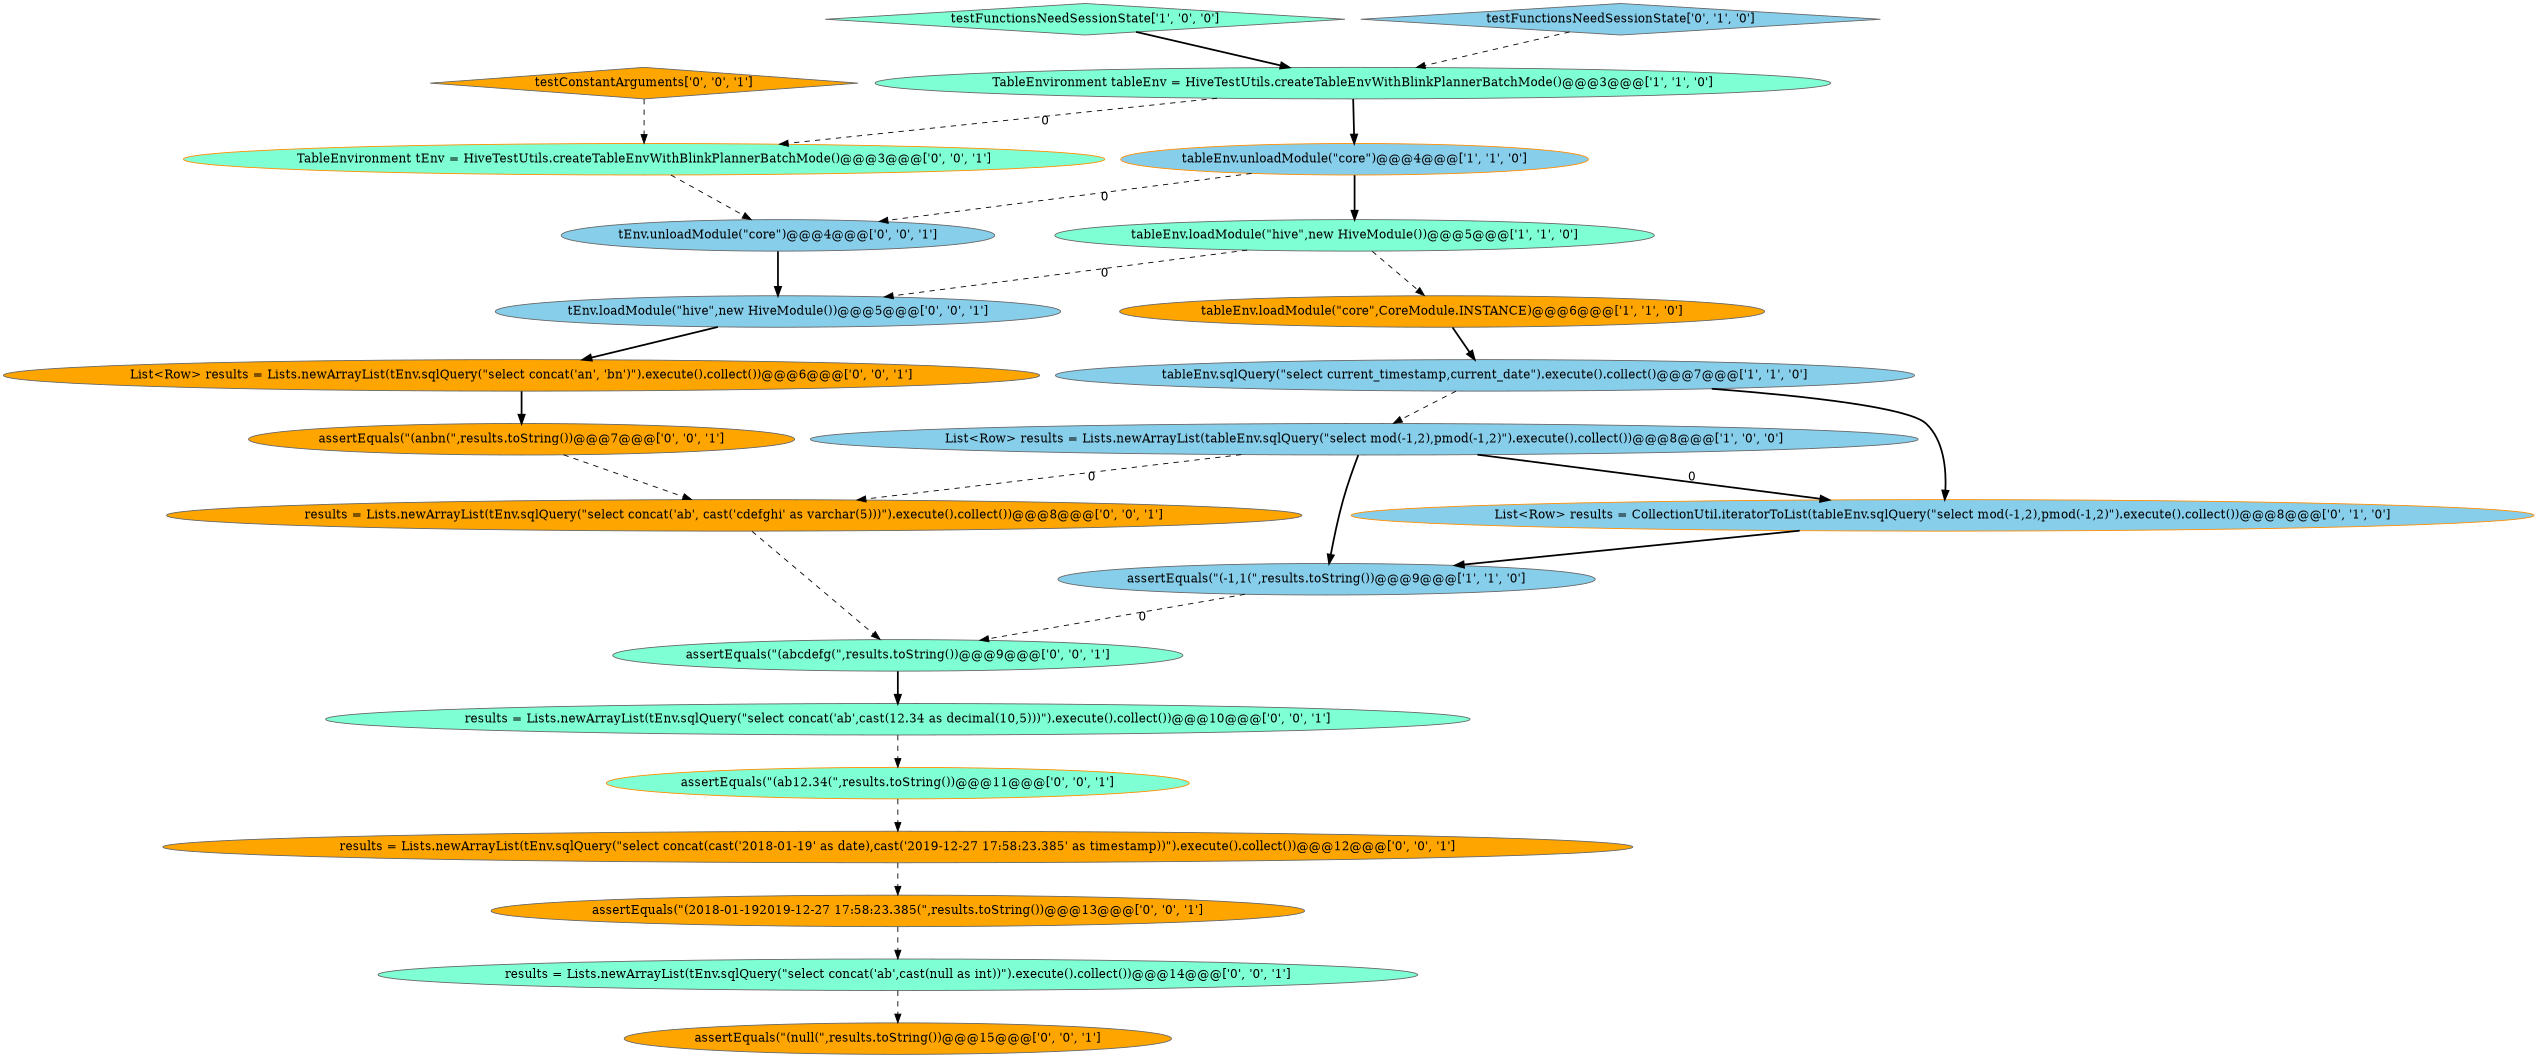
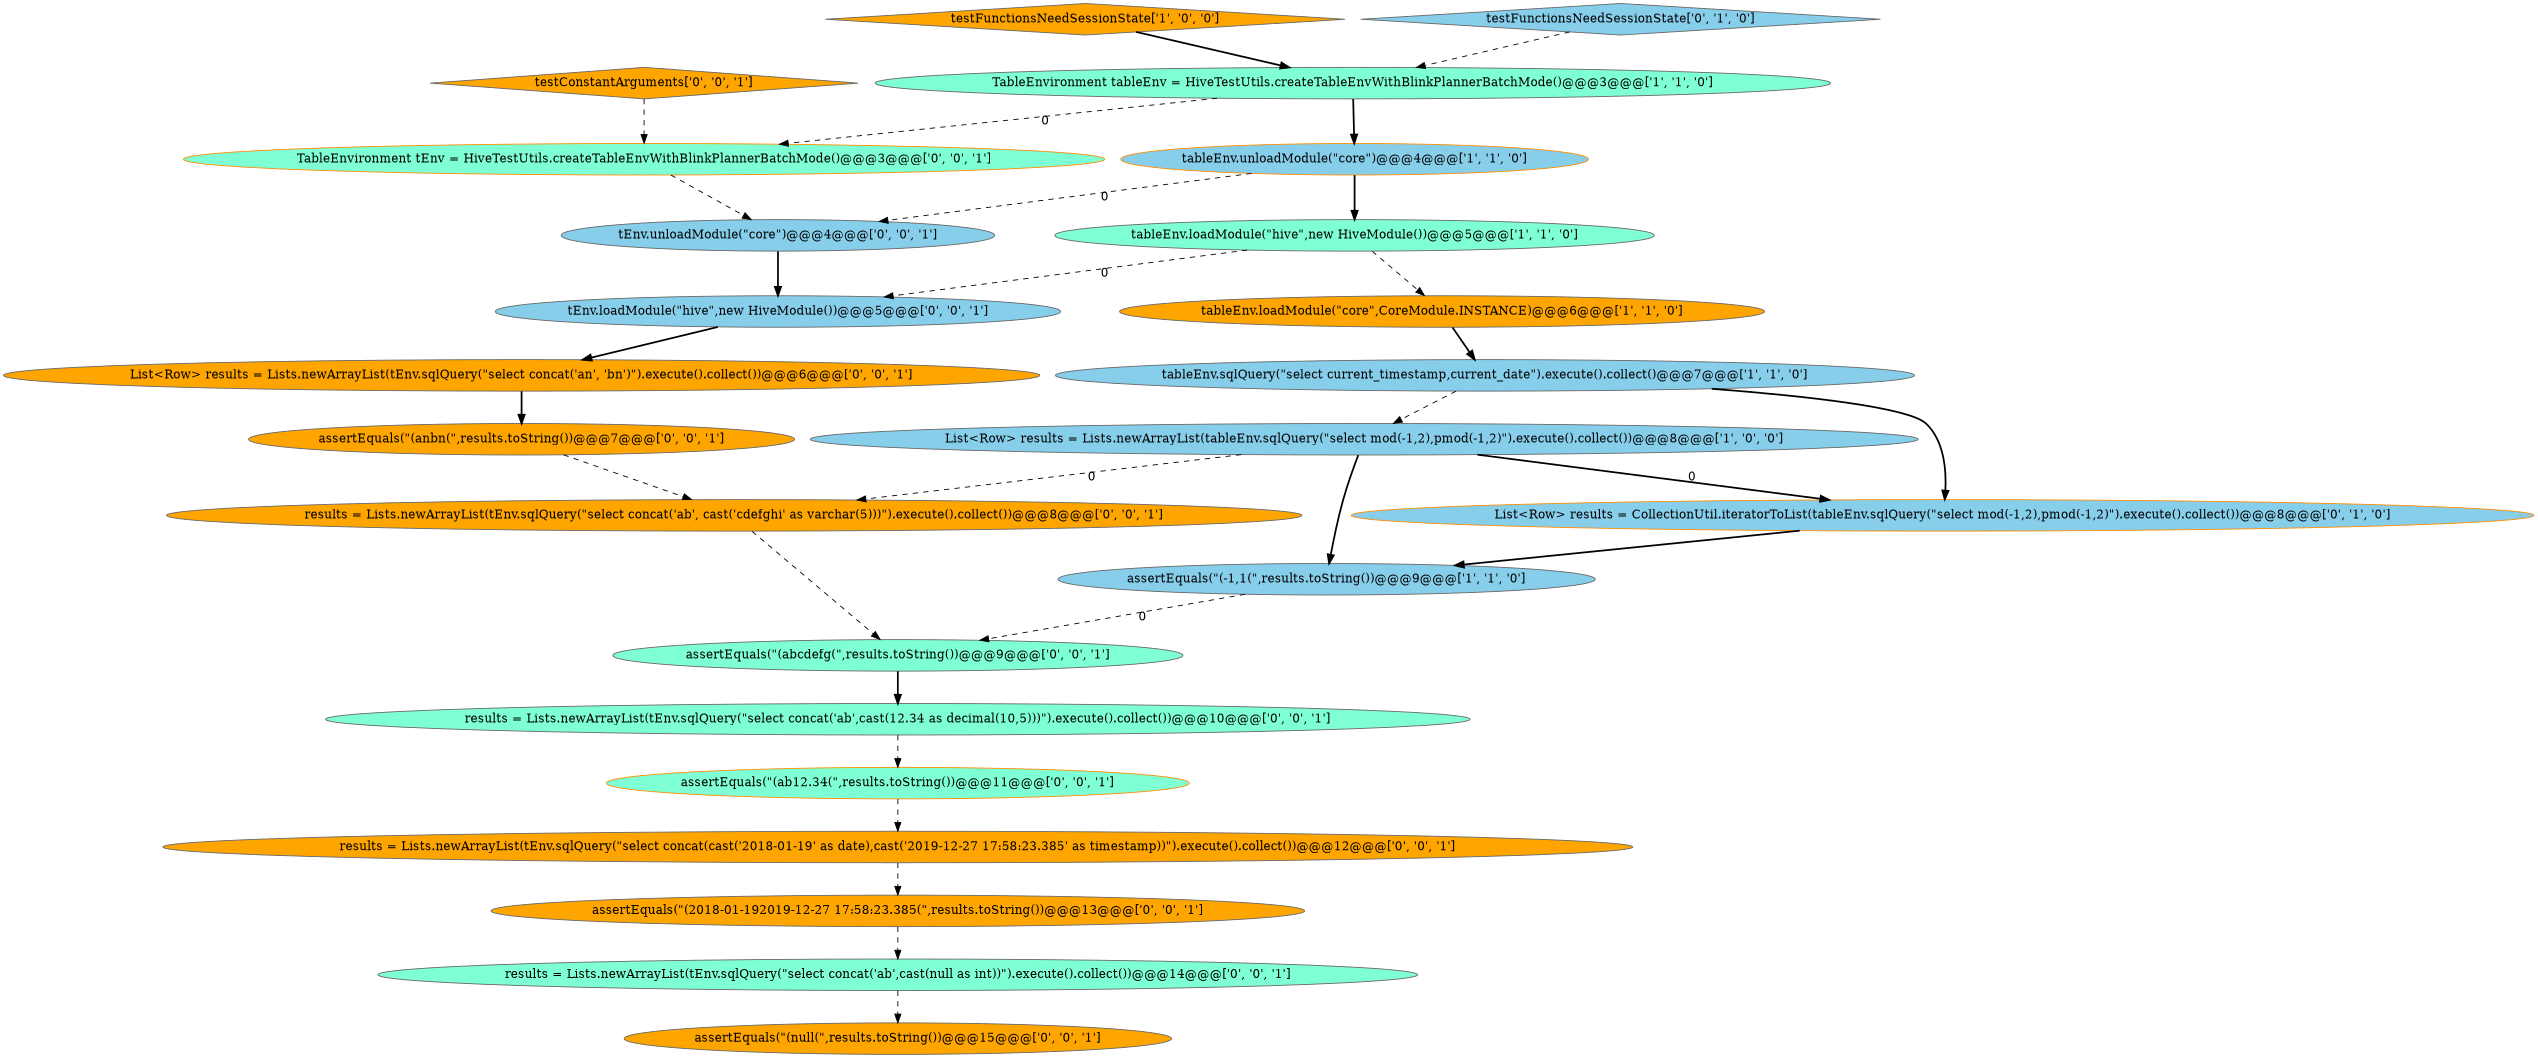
node "testFunctionsNeedSessionState['1', '0', '0']": fillcolor aquamarine -> orange
